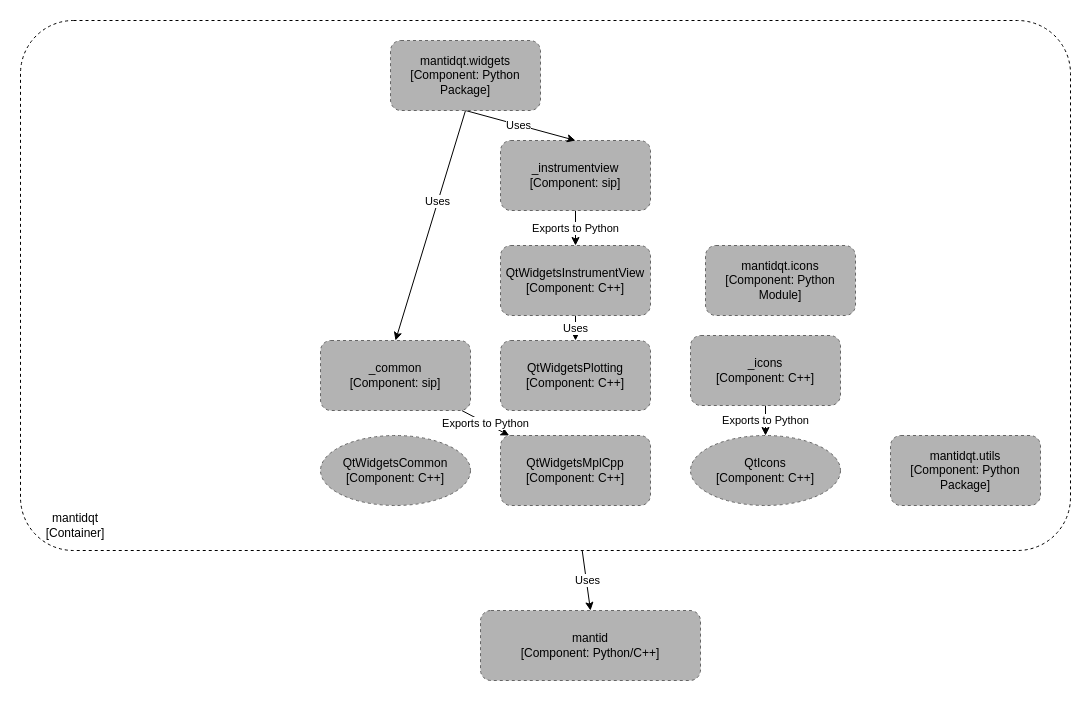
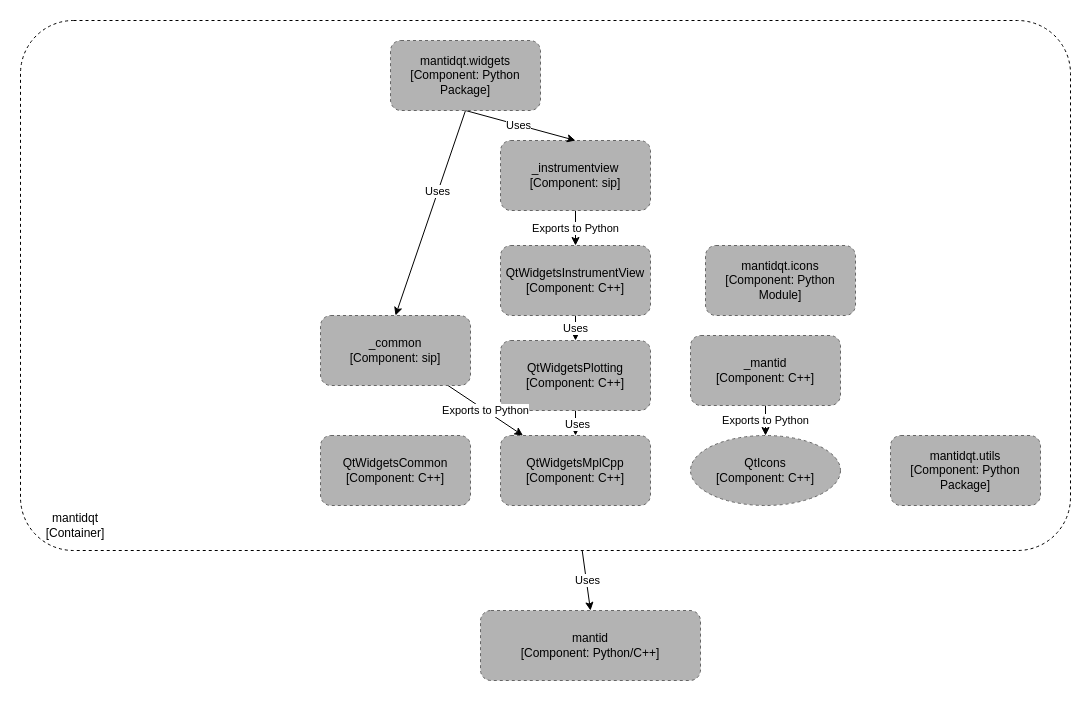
node "_icons [Component: C++]": label "_icons [Component: C++]" -> "_mantid [Component: C++]"
node "_common [Component: sip]": moved (396, 376) -> (396, 351)
edge "QtWidgetsPlotting [Component: C++]" -> "QtWidgetsMplCpp [Component: C++]": added, label "Uses"
node "QtWidgetsCommon [Component: C++]": shape ellipse -> rounded rectangle
